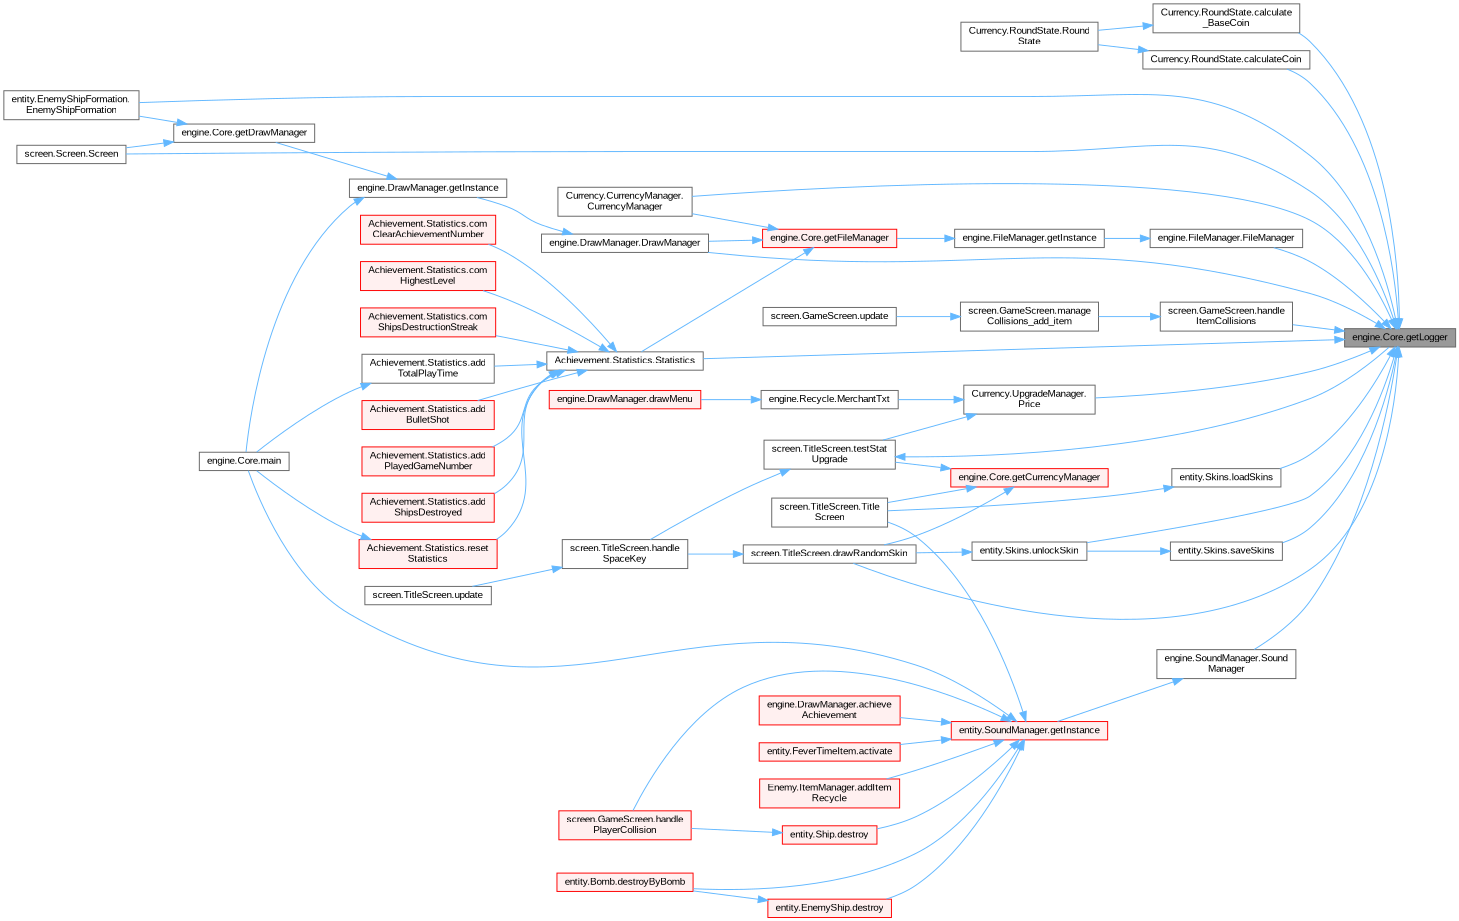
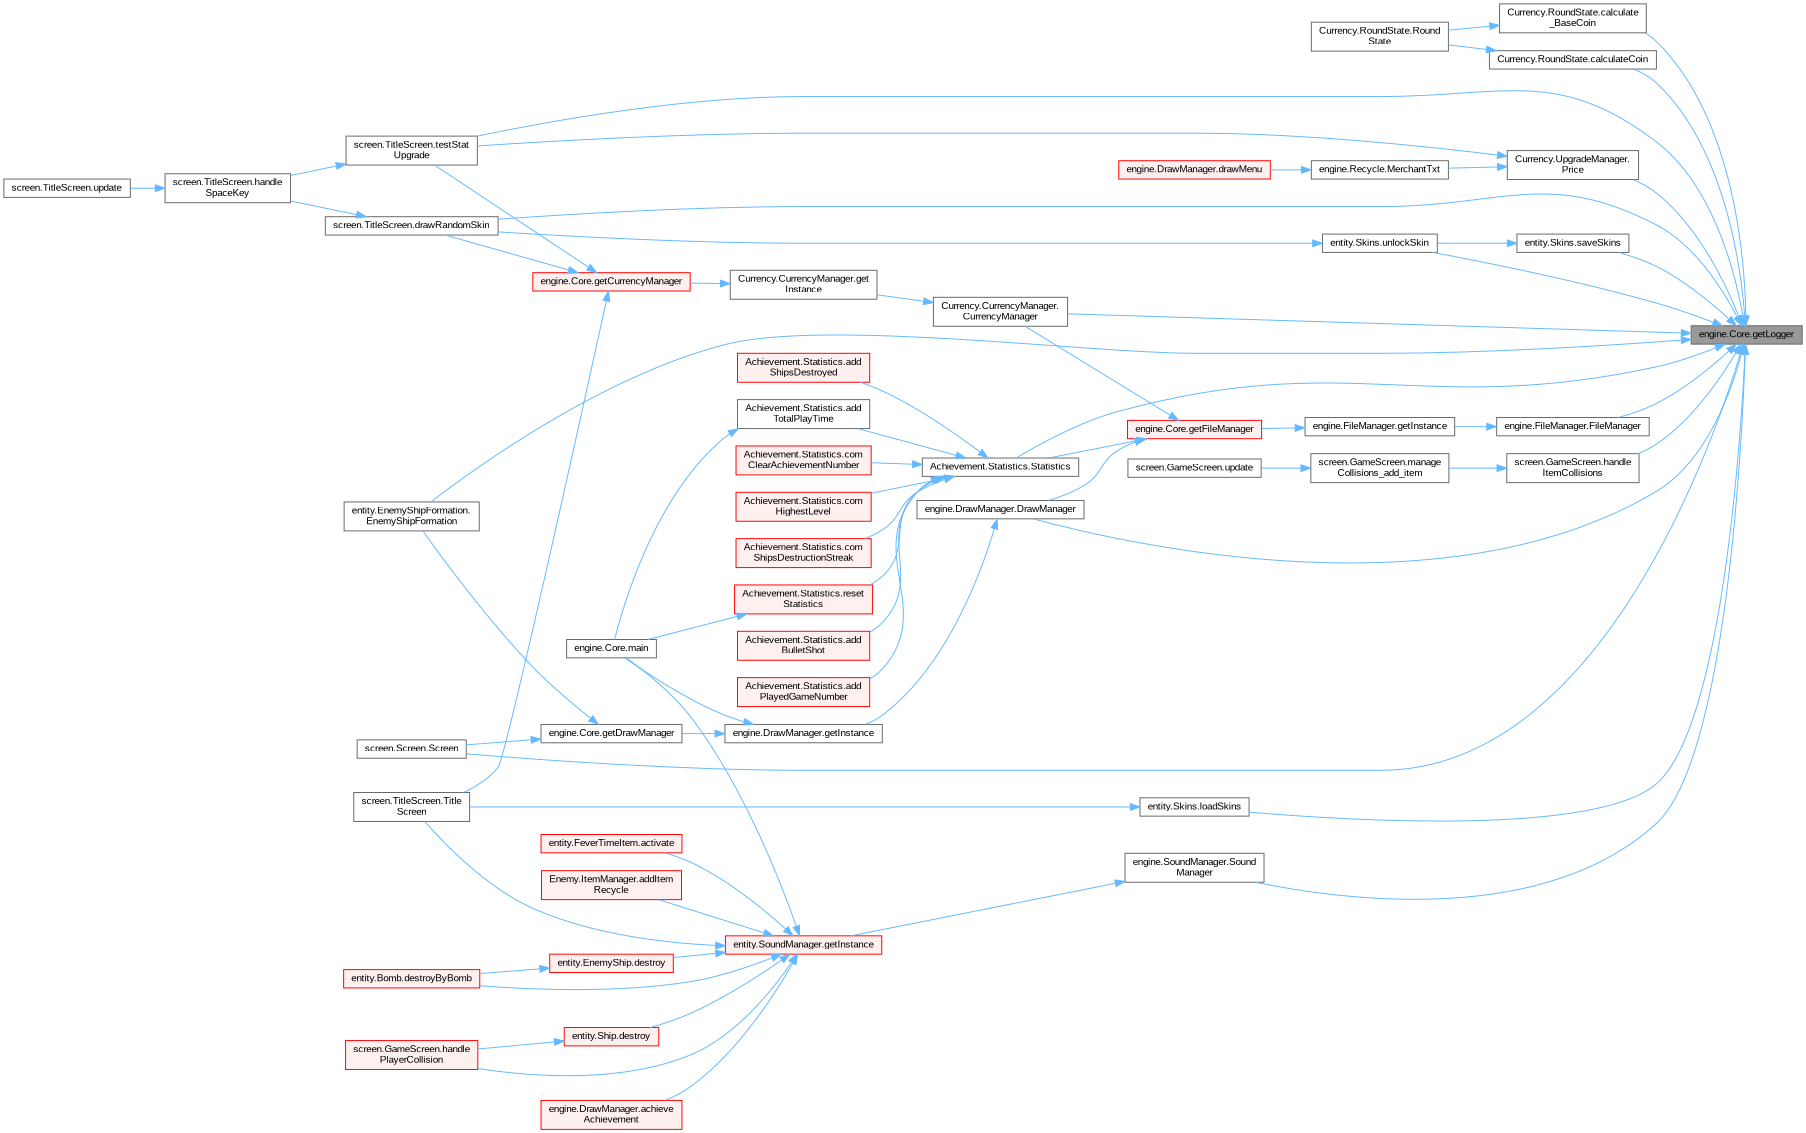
node "Currency.CurrencyManager.get Instance": added
edge "engine.Core.getLogger" -> "screen.TitleScreen.testStat Upgrade": reversed
